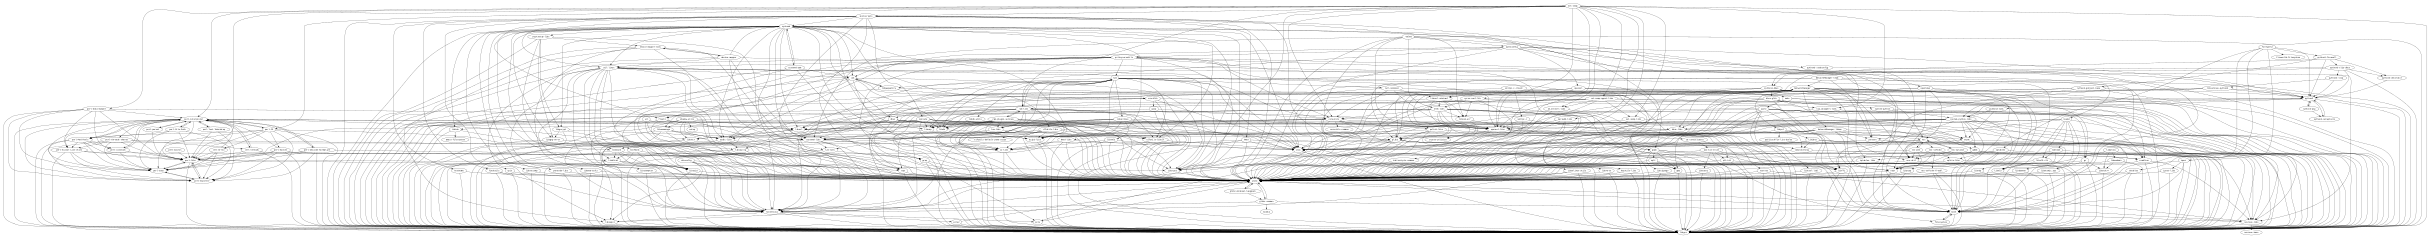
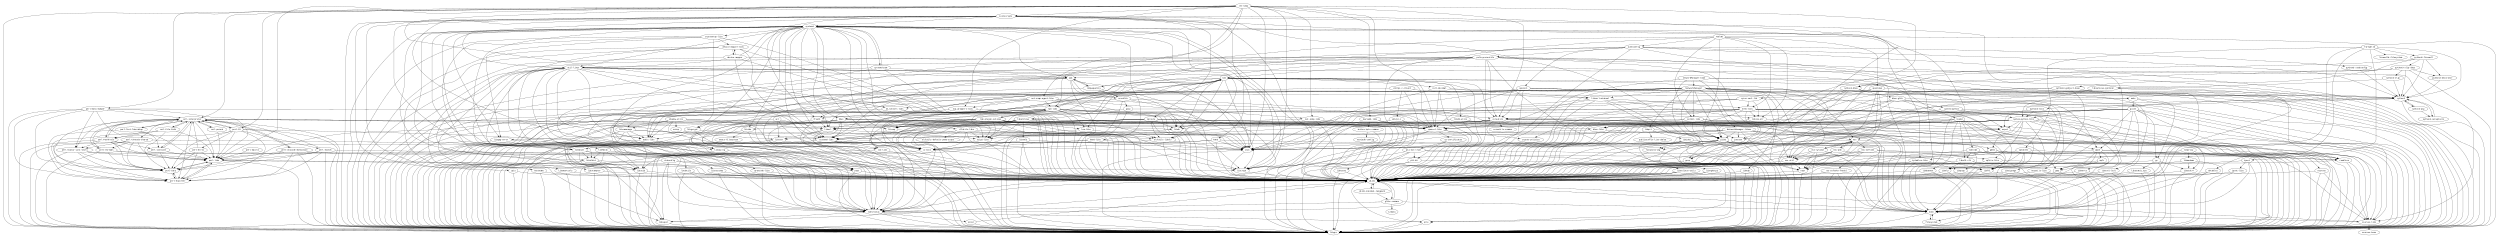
node "mariadb-config": added
node "libnghttp2": added
